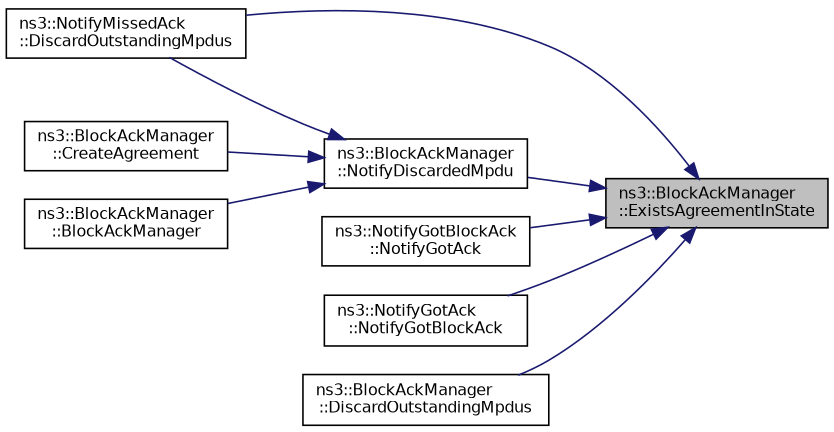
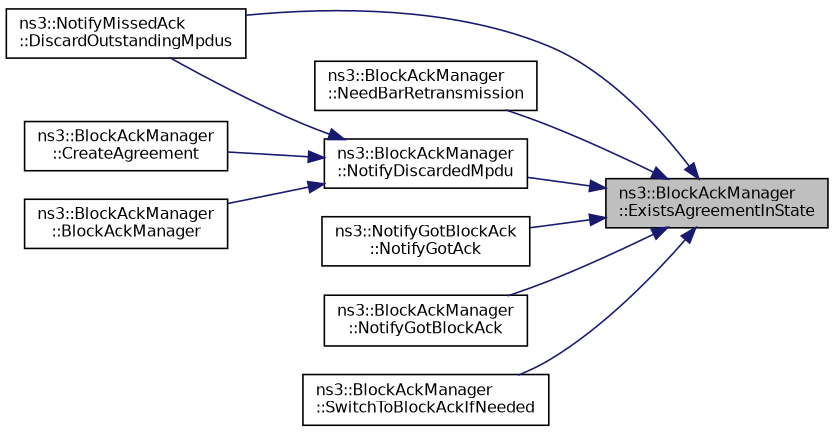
node "ns3::BlockAckManager ::NeedBarRetransmission": added
node "ns3::NotifyGotAck ::NotifyGotBlockAck": label "ns3::NotifyGotAck ::NotifyGotBlockAck" -> "ns3::BlockAckManager ::NotifyGotBlockAck"
node "ns3::BlockAckManager ::DiscardOutstandingMpdus": label "ns3::BlockAckManager ::DiscardOutstandingMpdus" -> "ns3::BlockAckManager ::SwitchToBlockAckIfNeeded"
